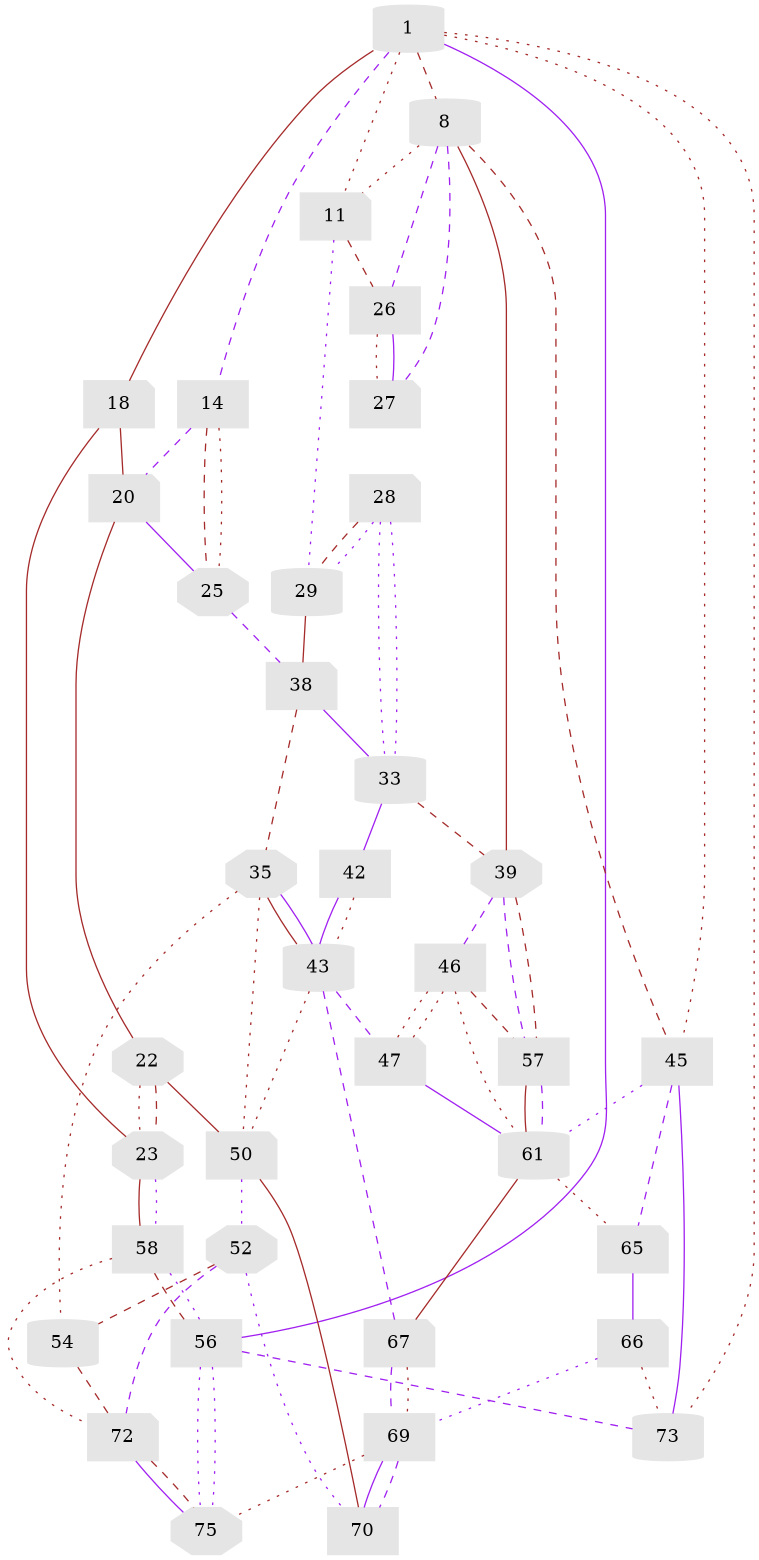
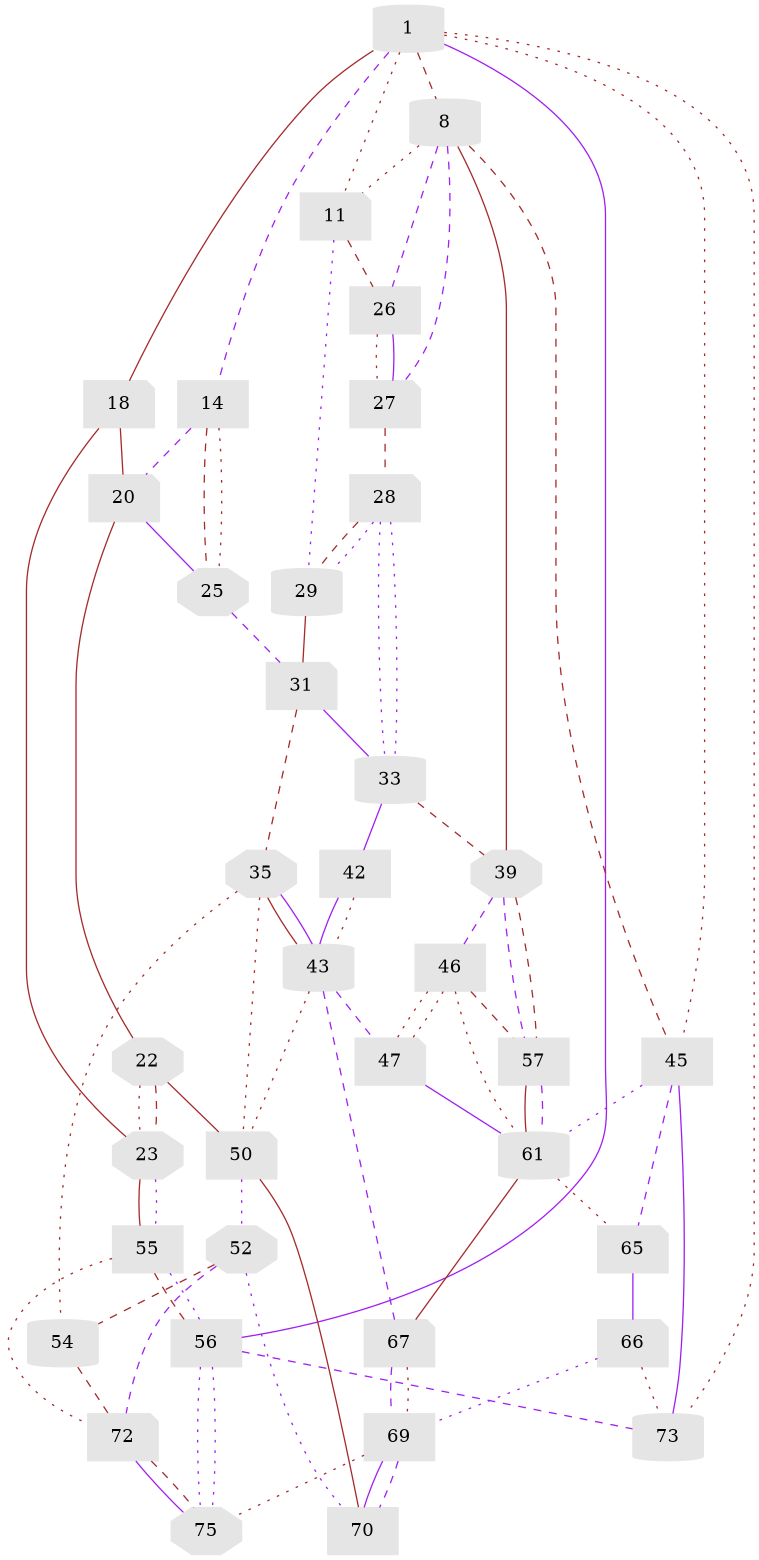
edge "27" -- "28": added
node "38": label "38" -> "31"
node "58": label "58" -> "55"
